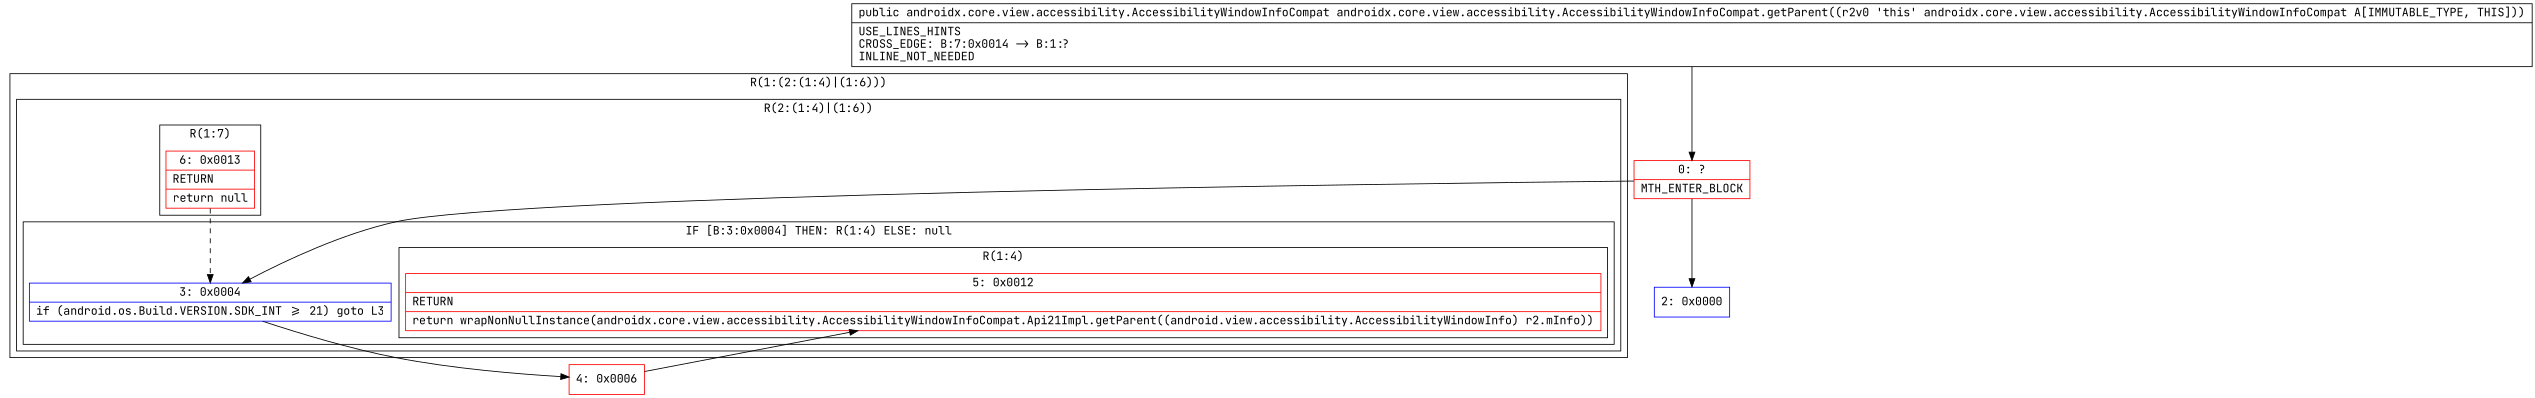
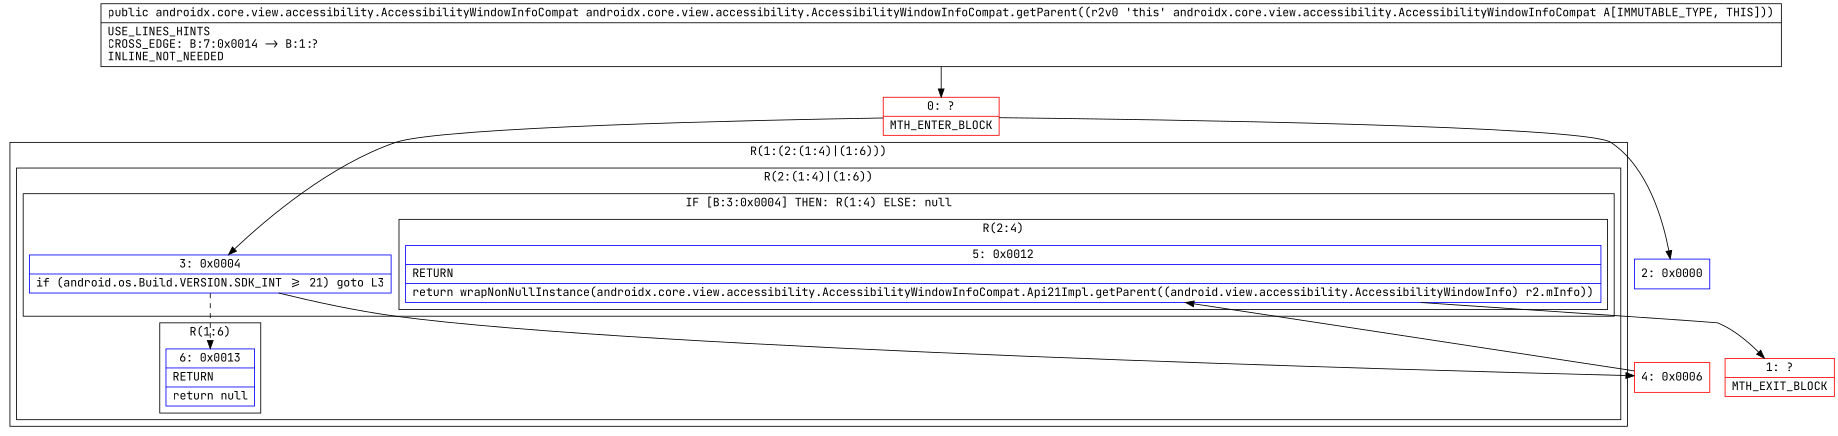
cluster "R(1:7)": label "R(1:7)" -> "R(1:6)"
node "6: 0x0013": color red -> blue
edge "6: 0x0013" -> "3: 0x0004": reversed
cluster "R(1:4)": label "R(1:4)" -> "R(2:4)"
node "5: 0x0012": color red -> blue
node "1: ?": added
